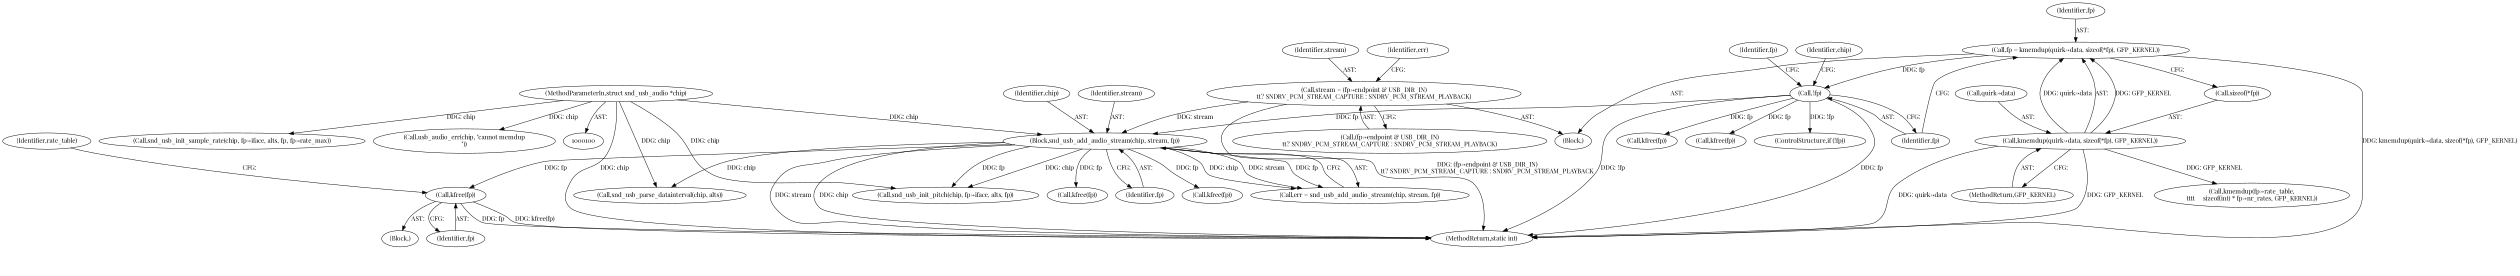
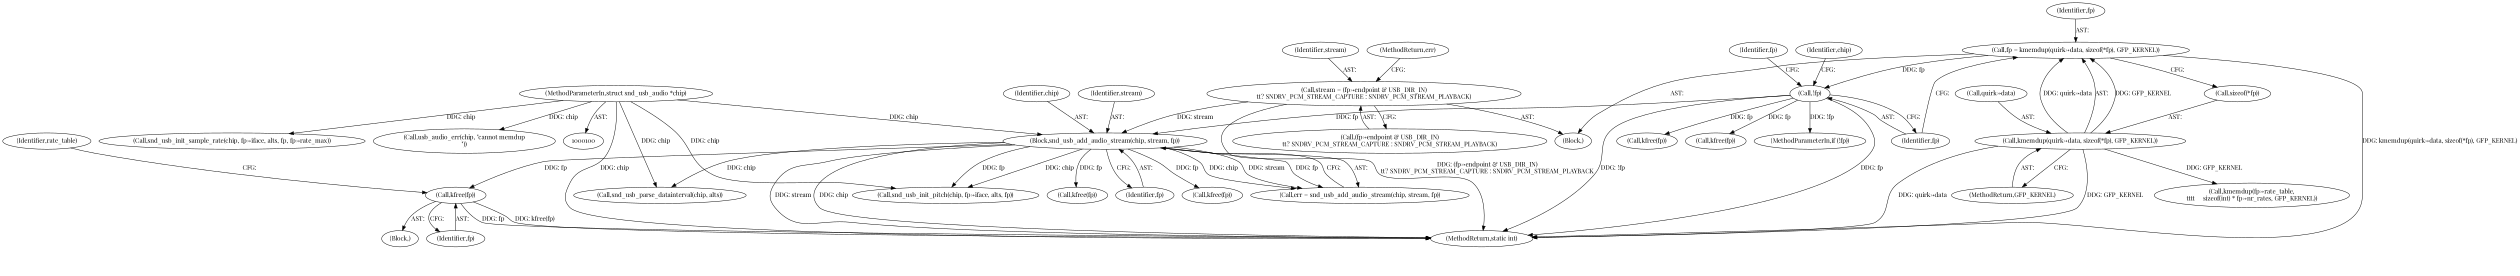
node "(Identifier,err)": label "(Identifier,err)" -> "(MethodReturn,err)"
node "(ControlStructure,if (!fp))": label "(ControlStructure,if (!fp))" -> "(MethodParameterIn,if (!fp))"
